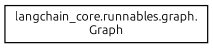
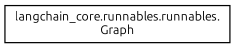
node "langchain_core.runnables.graph. Graph": label "langchain_core.runnables.graph. Graph" -> "langchain_core.runnables.runnables. Graph"
